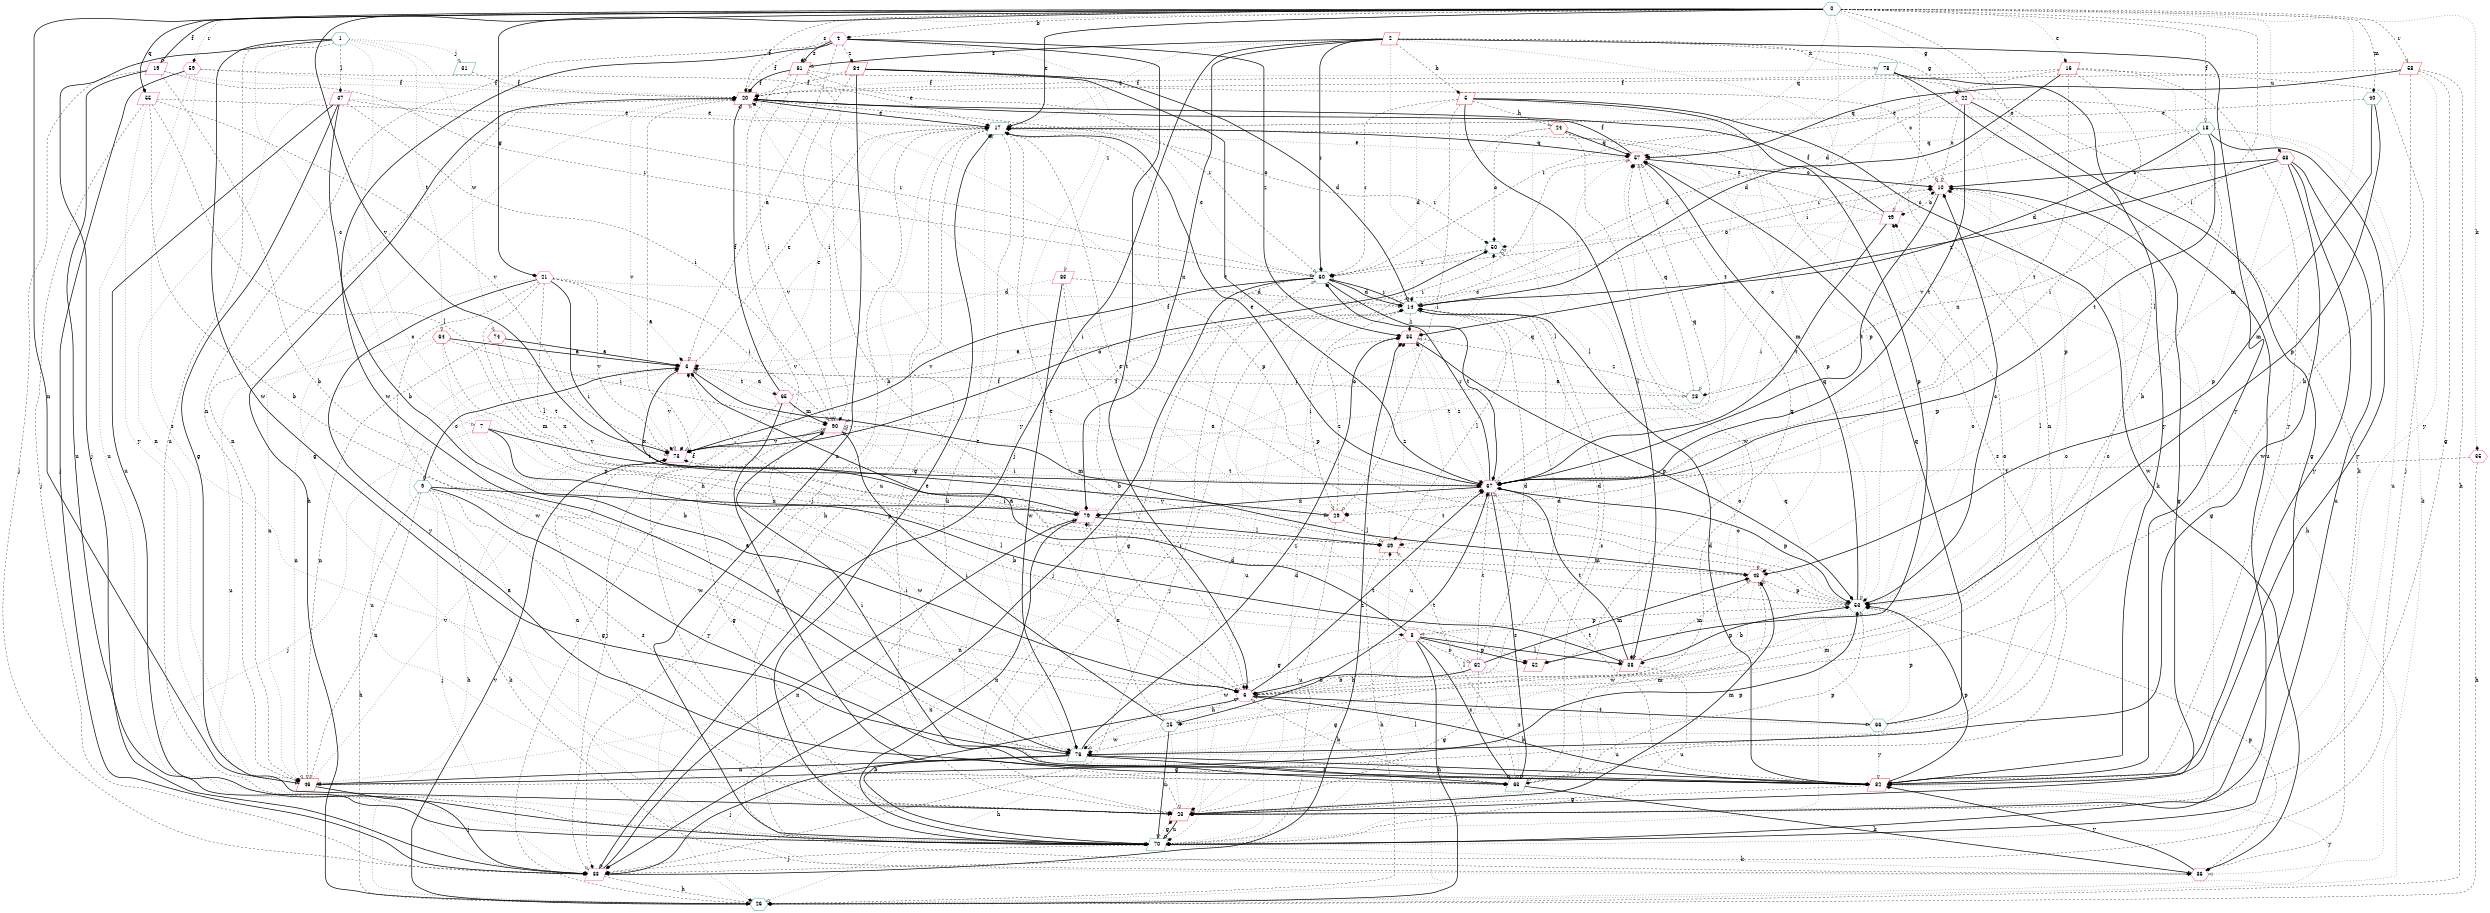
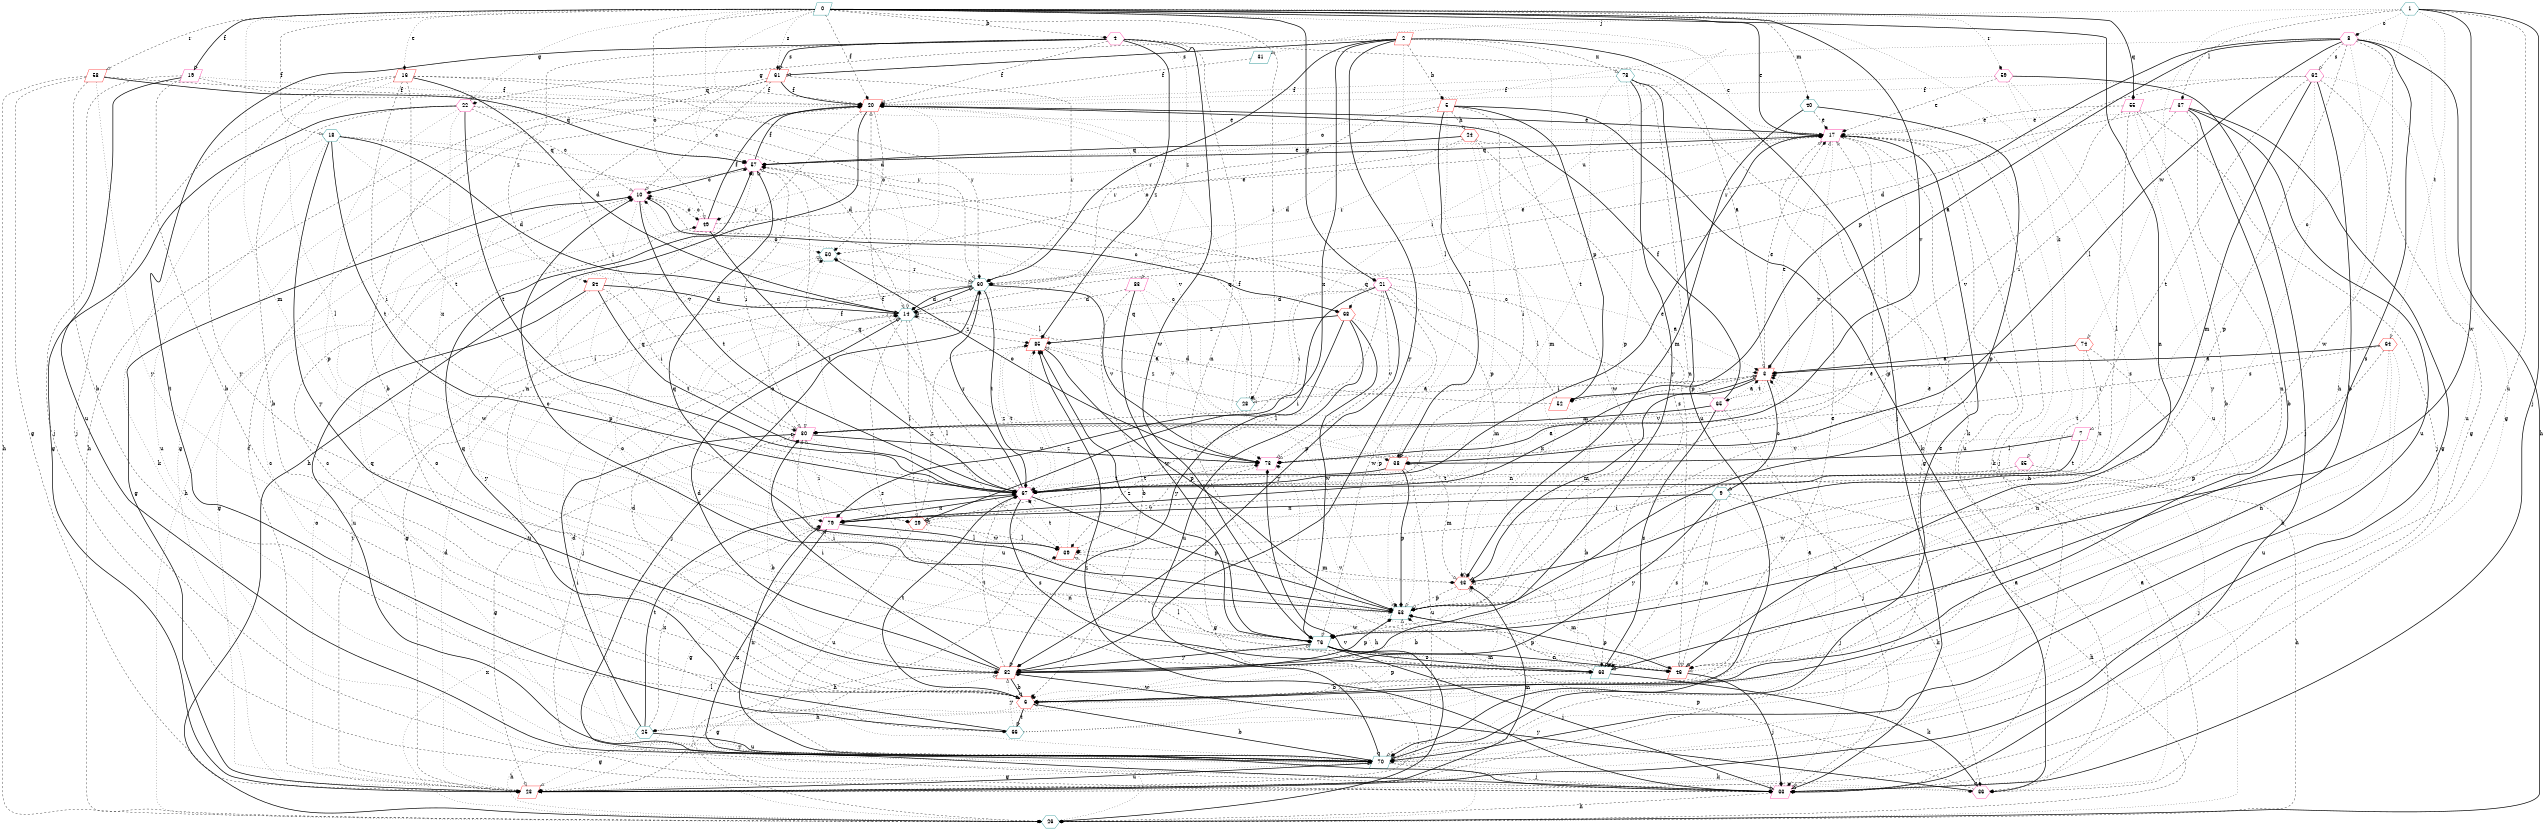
node "0": shape hexagon -> parallelogram
edge "0" -> "35": arrowhead diamond -> onormal
node "78": shape parallelogram -> hexagon
edge "84" -> "20": now "67" -> "20"
node "17": color teal -> deeppink
edge "68" -> "10": reversed
edge "4" -> "6": now "4" -> "66"
edge "38" -> "57": added, label "q"
node "90": label "90" -> "30"
edge "37" -> "46": style dotted -> dashed
node "53": shape hexagon -> parallelogram
edge "53" -> "8": reversed
node "6": color deeppink -> red
